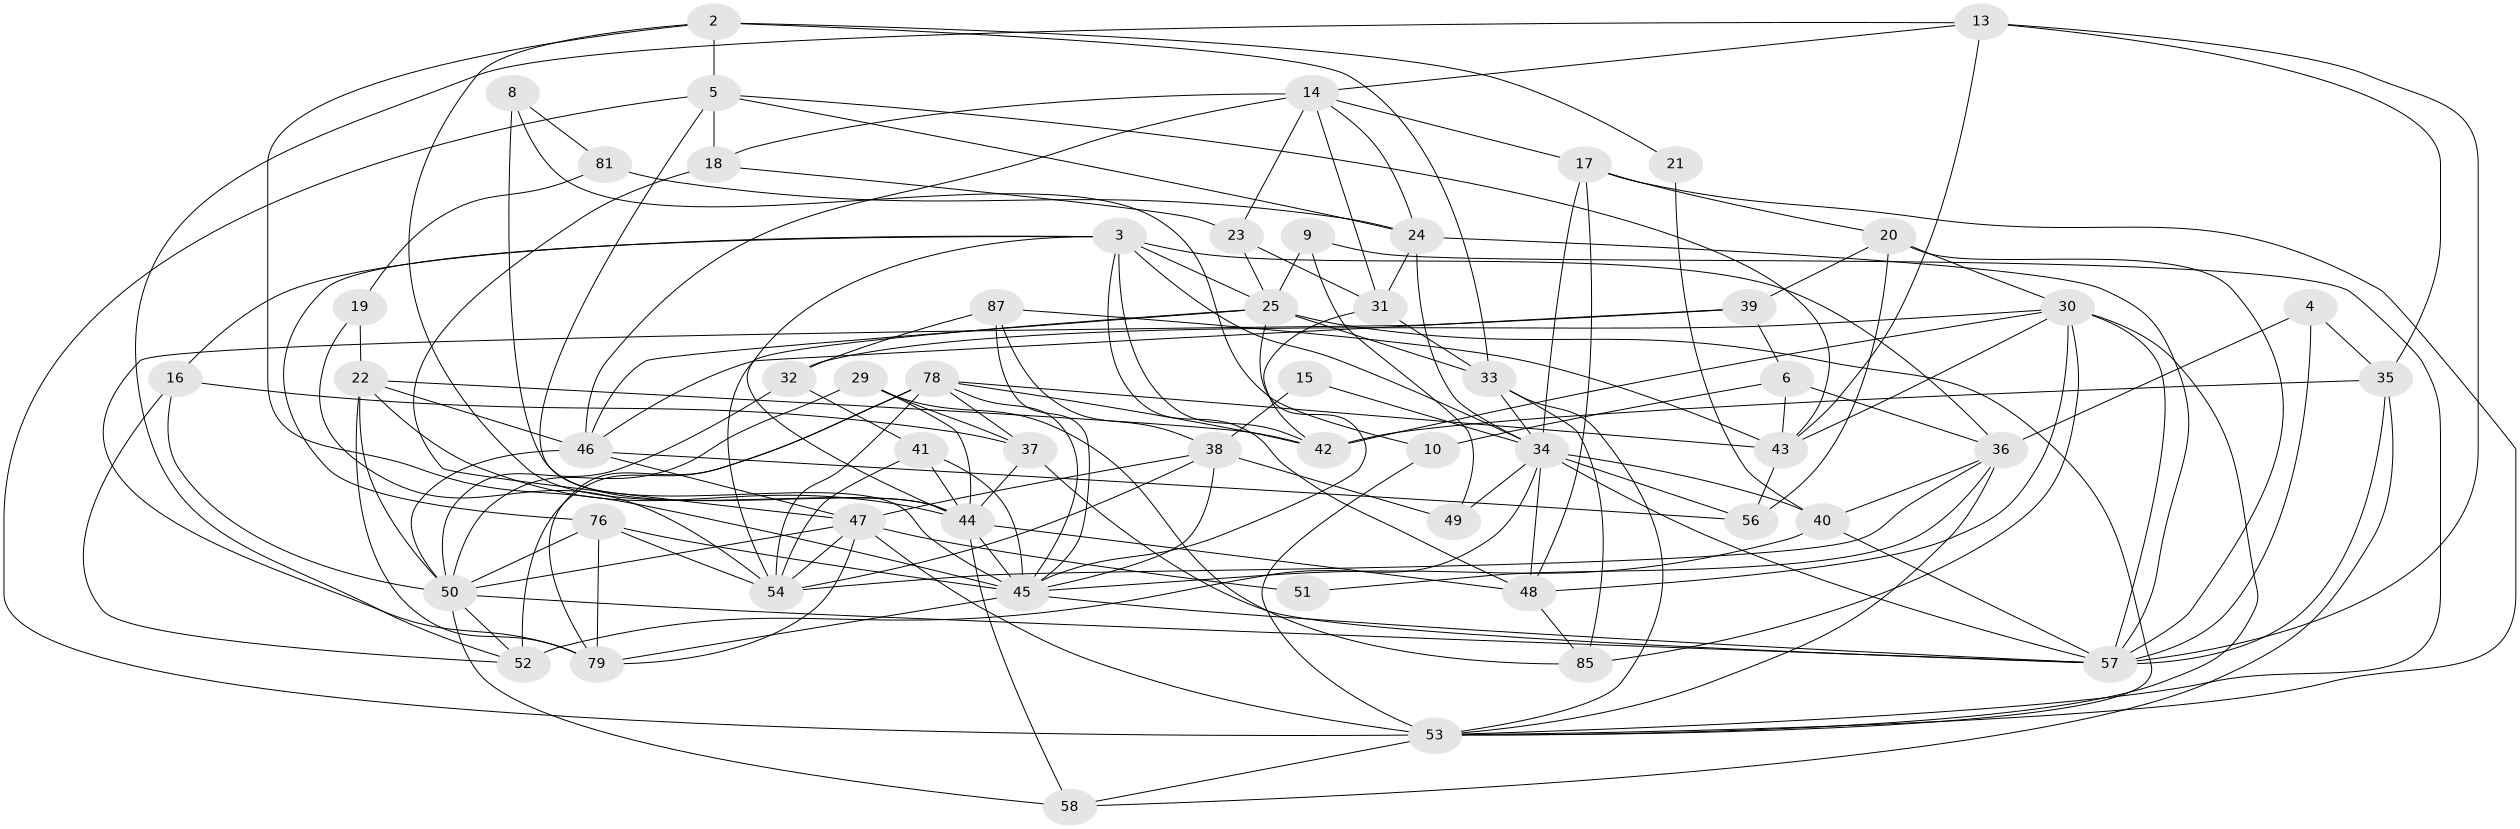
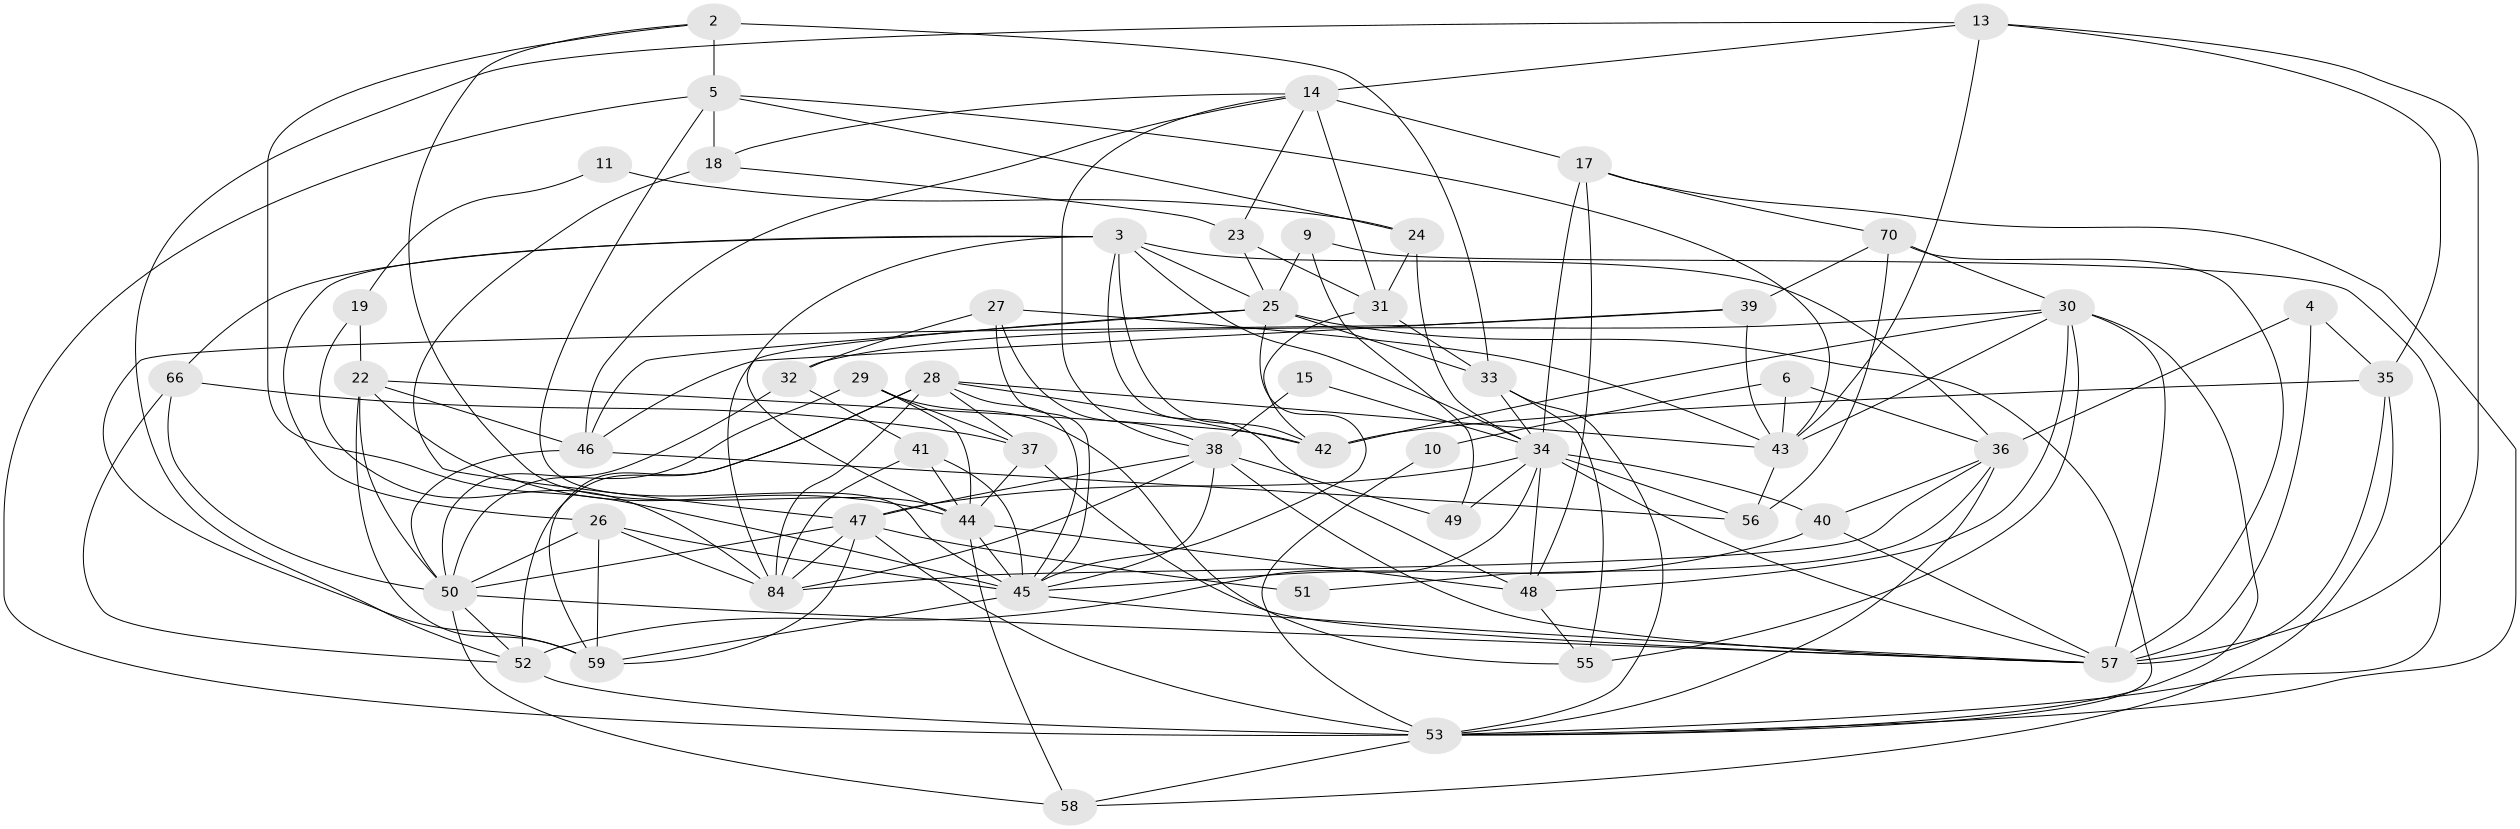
node "8": removed
edge "14" -- "24": now "14" -- "38"
node "81": label "81" -> "11"
node "21": removed
node "20": label "20" -> "70"
edge "24" -- "57": now "38" -- "57"
node "87": label "87" -> "27"
edge "39" -- "6": now "39" -- "43"
node "16": label "16" -> "66"
node "78": label "78" -> "28"
edge "46" -- "47": now "34" -- "47"
node "76": label "76" -> "26"
node "54": label "54" -> "84"
node "79": label "79" -> "59"
node "85": label "85" -> "55"
edge "52" -- "53": added
